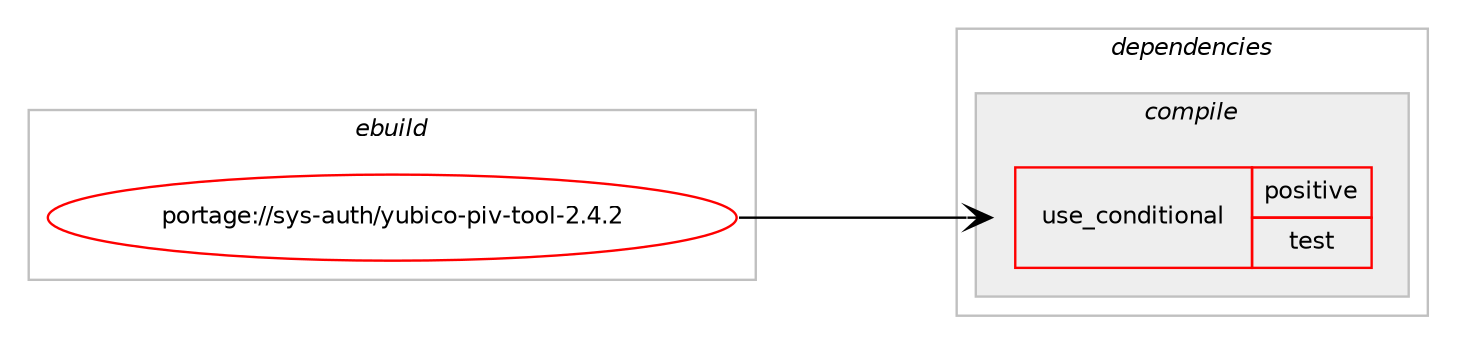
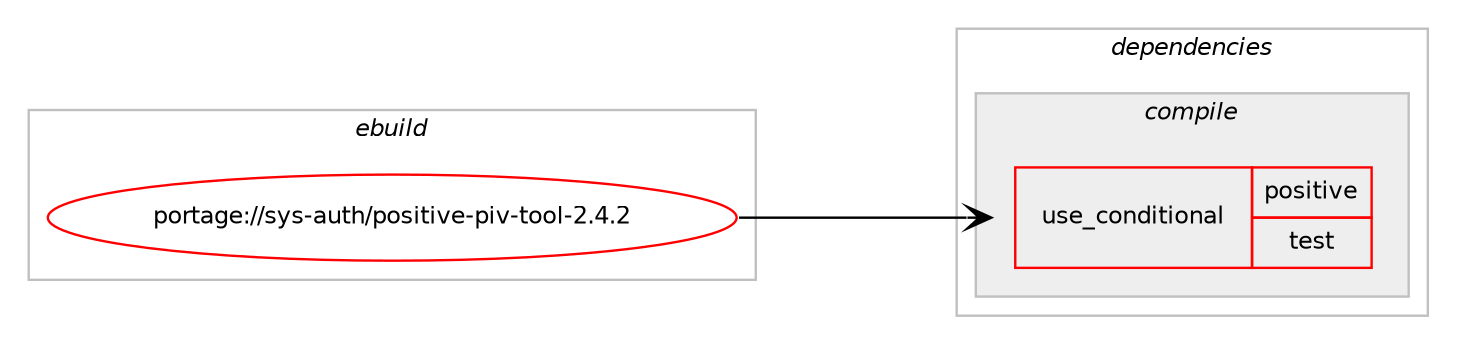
node "portage://sys-auth/yubico-piv-tool-2.4.2": label "portage://sys-auth/yubico-piv-tool-2.4.2" -> "portage://sys-auth/positive-piv-tool-2.4.2"
